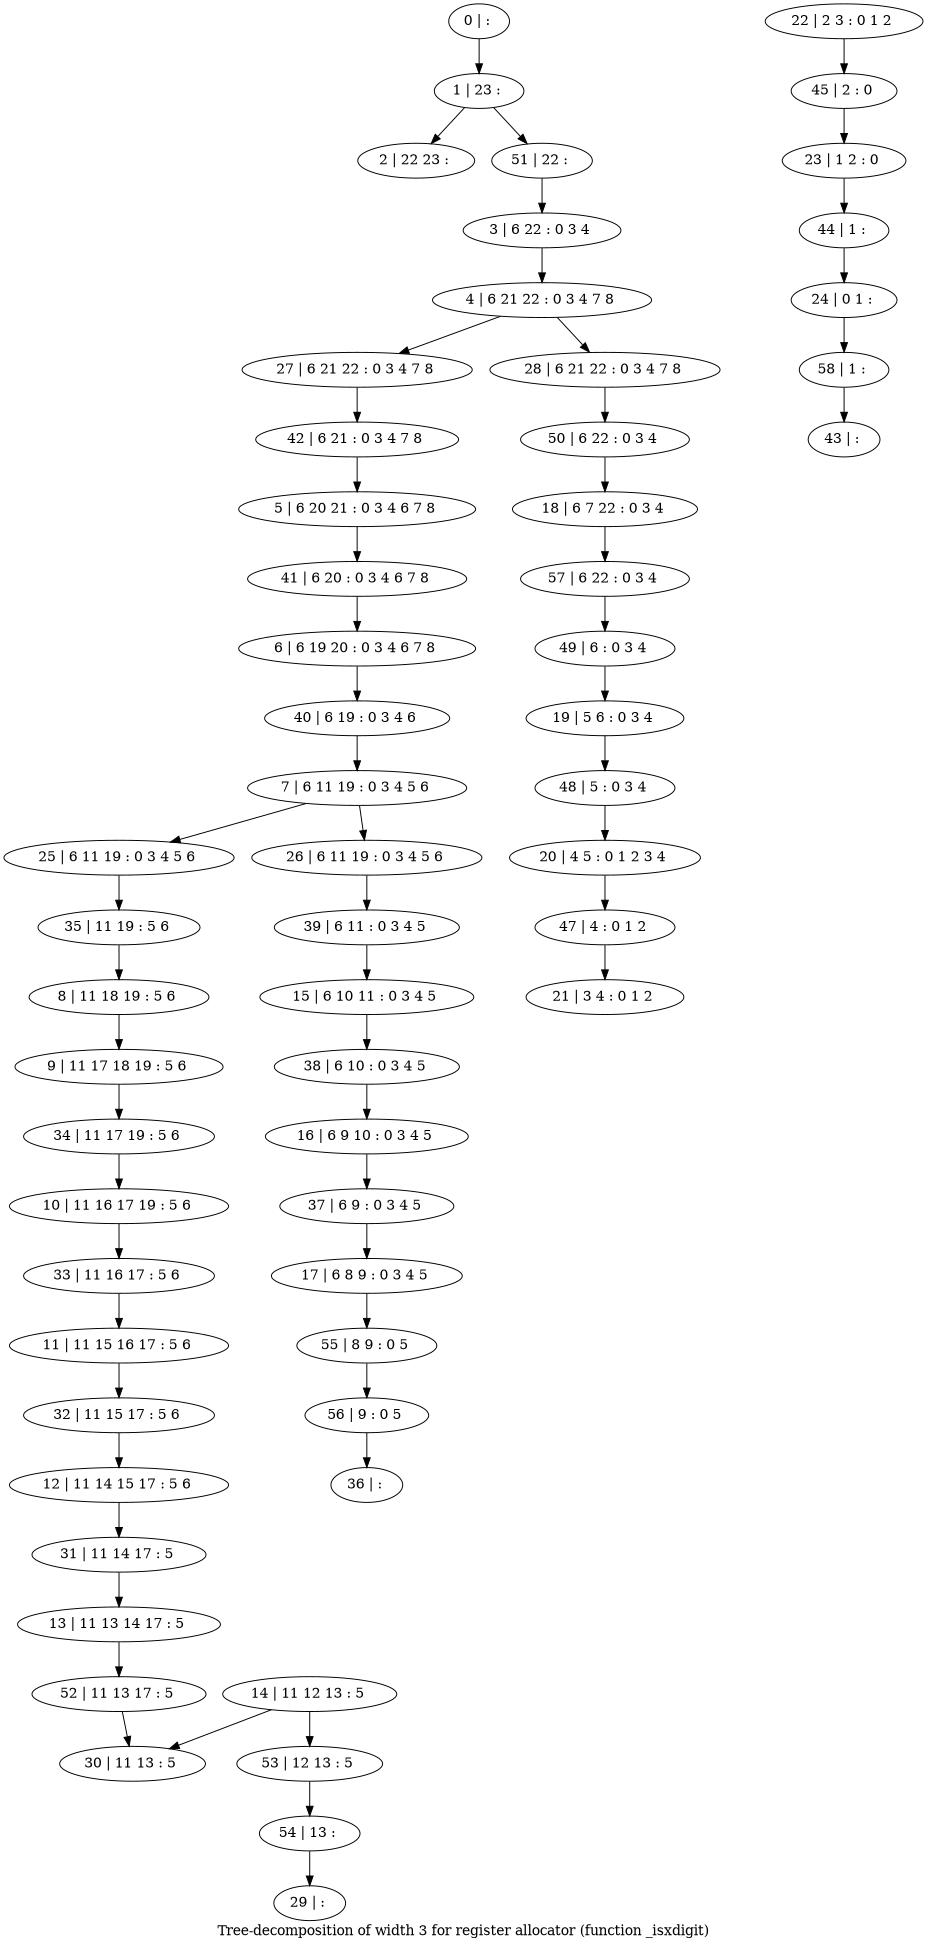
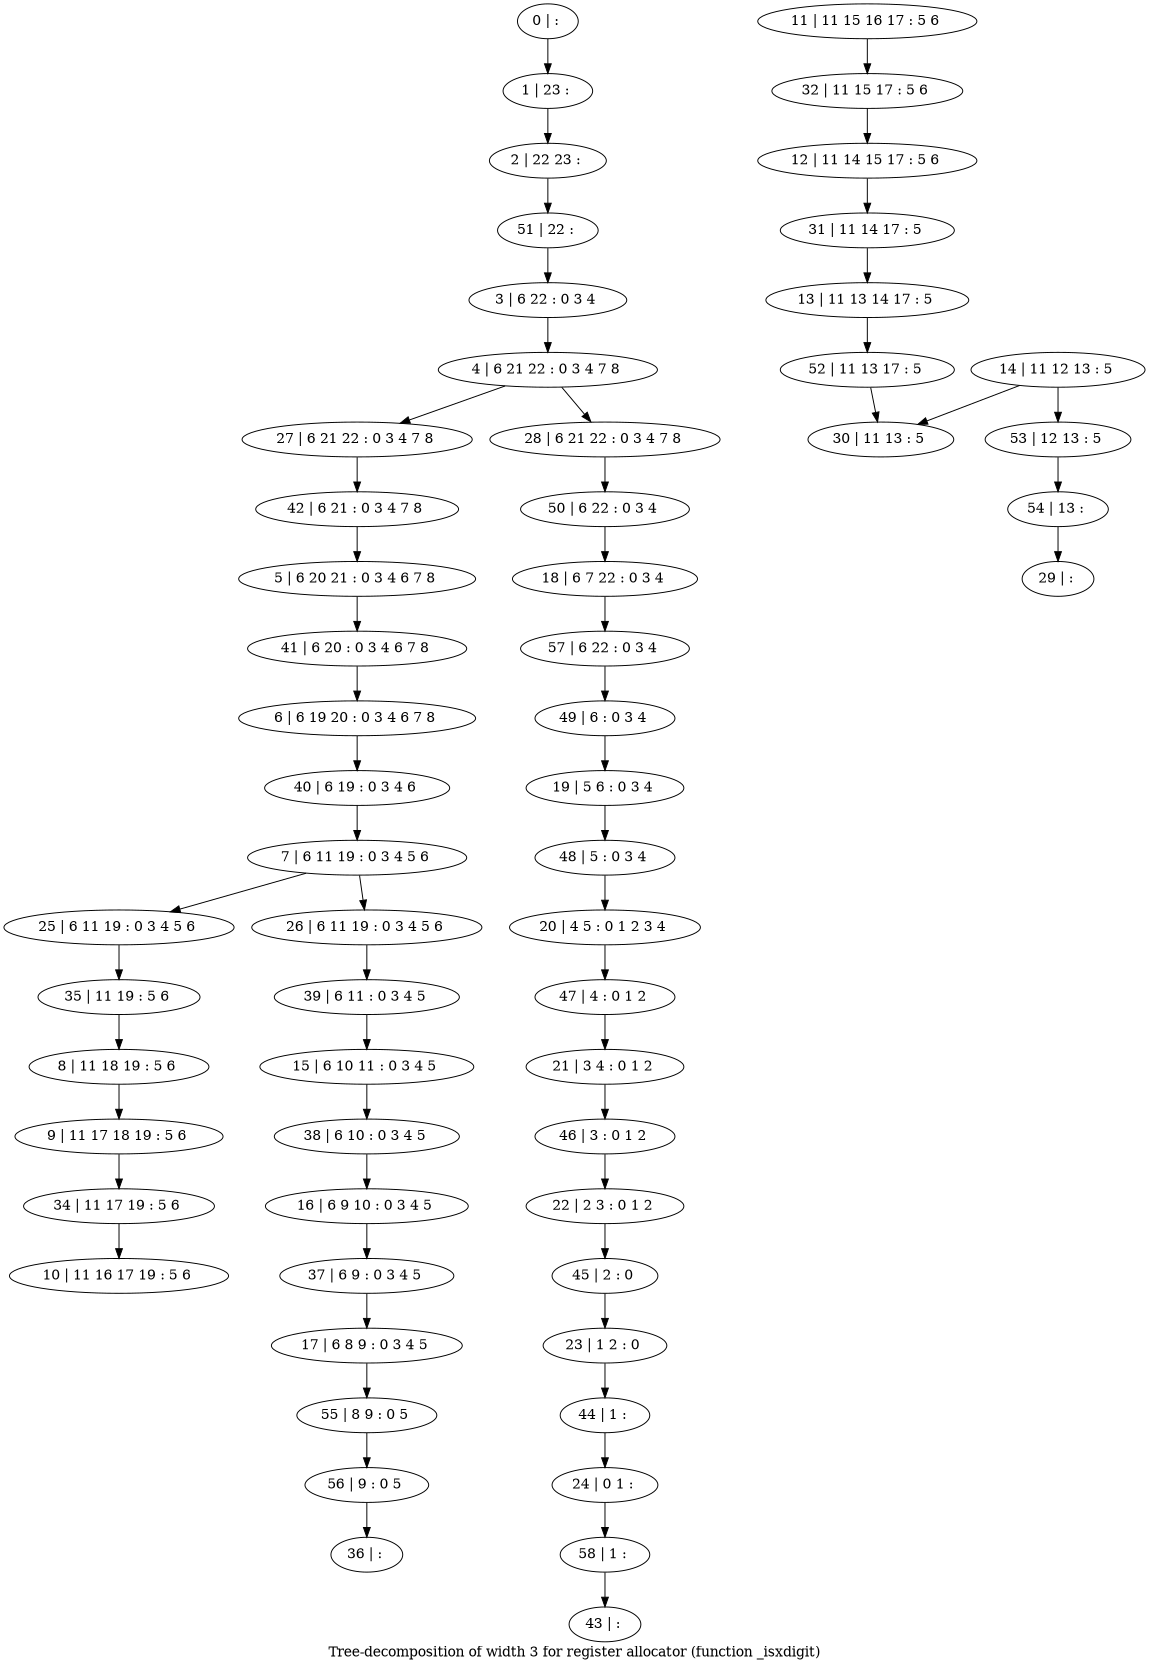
edge "1 | 23 :" -> "51 | 22 :": now "2 | 22 23 :" -> "51 | 22 :"
node "46 | 3 : 0 1 2": added
node "33 | 11 16 17 : 5 6": removed
